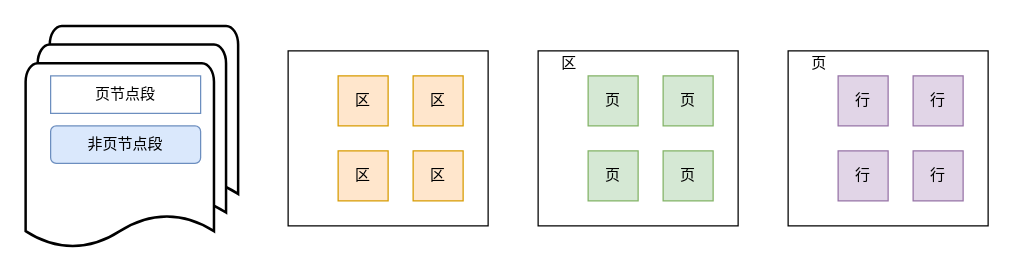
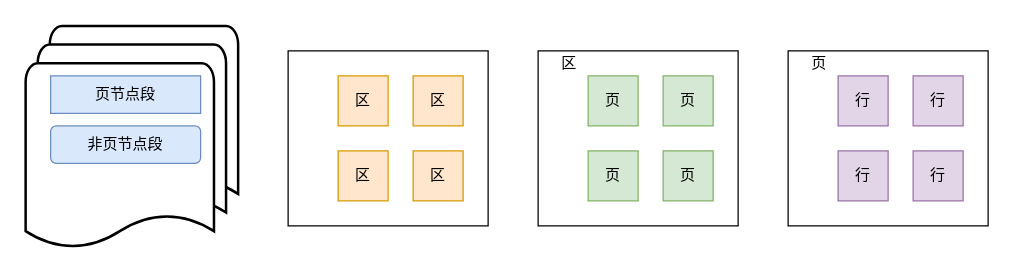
node "页节点段": fillcolor #ffffff -> #dae8fc
